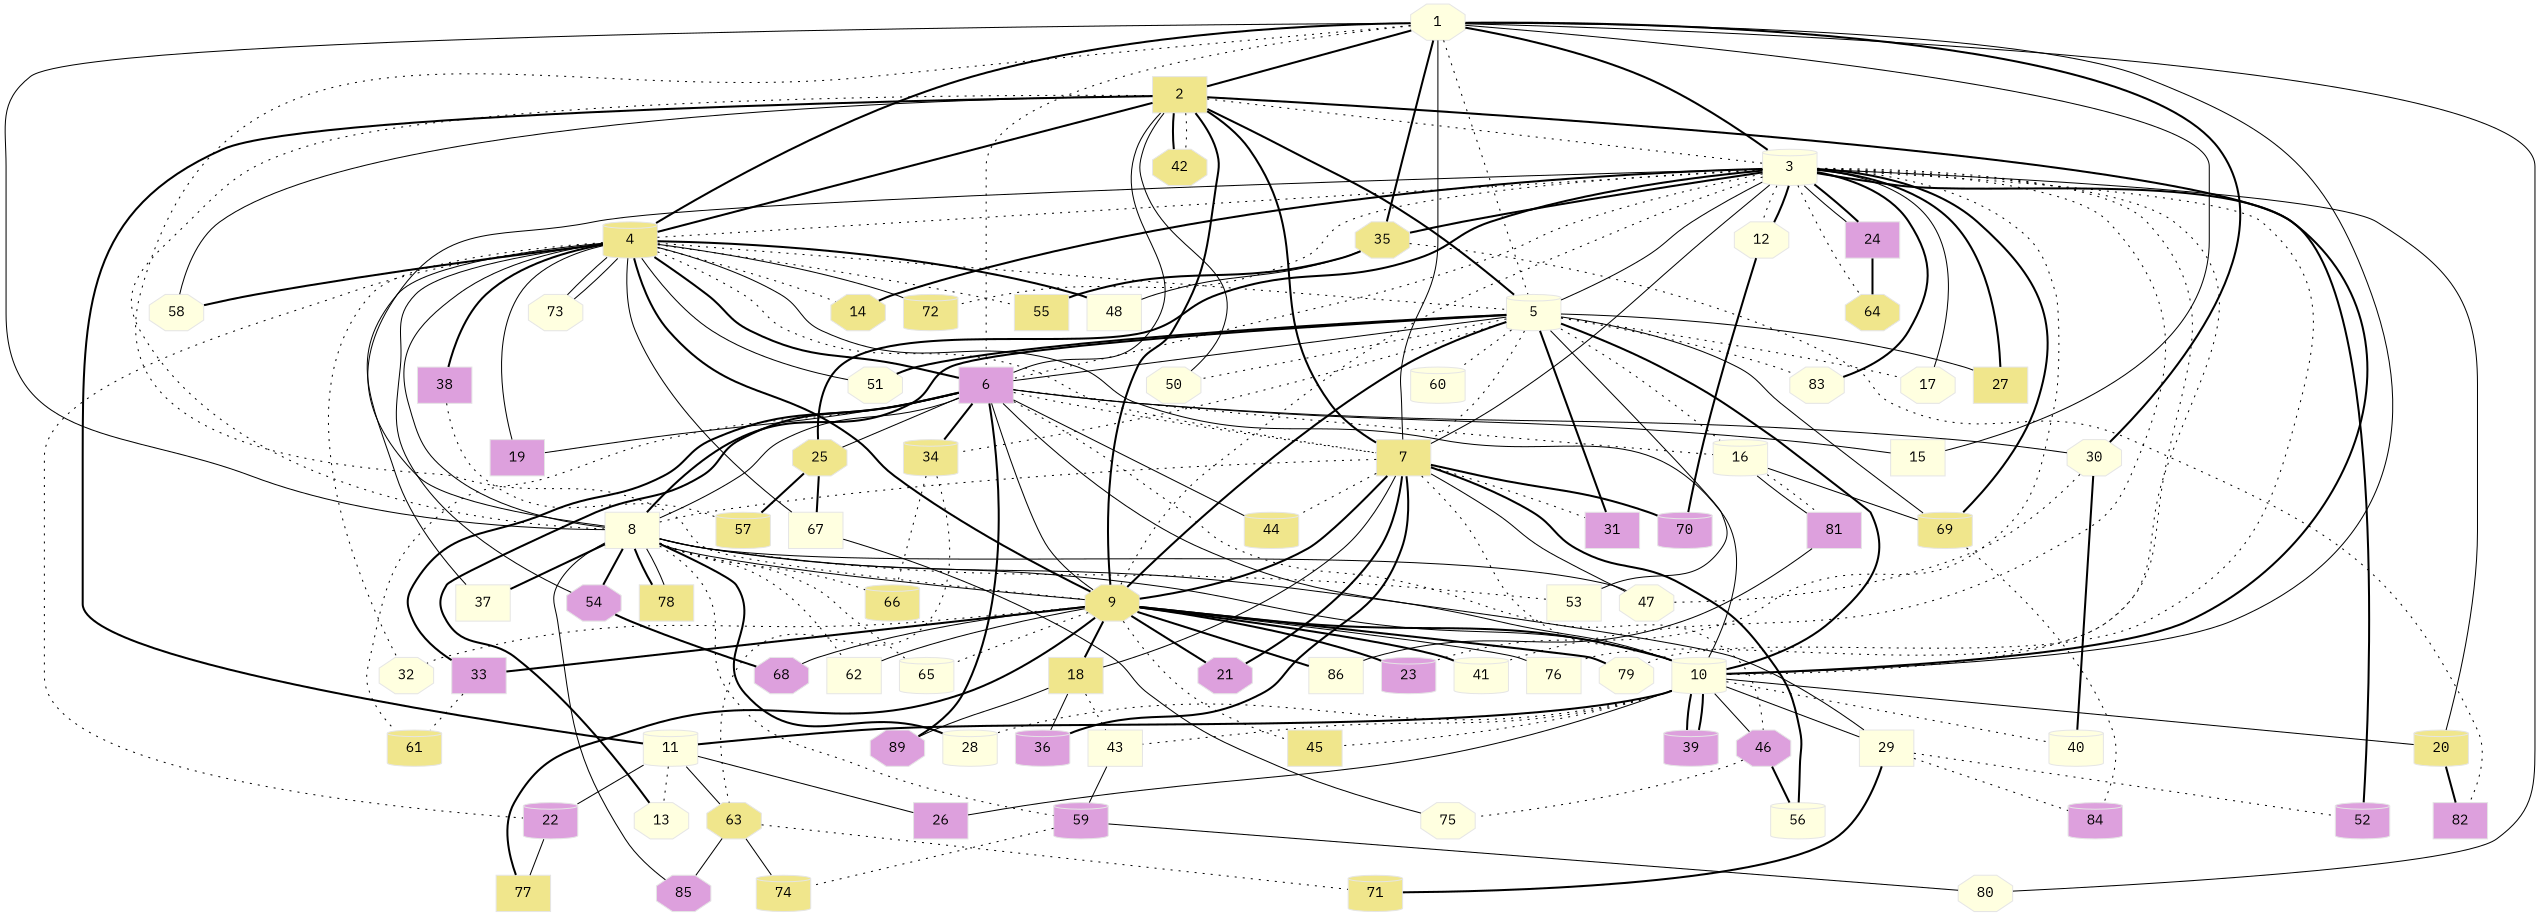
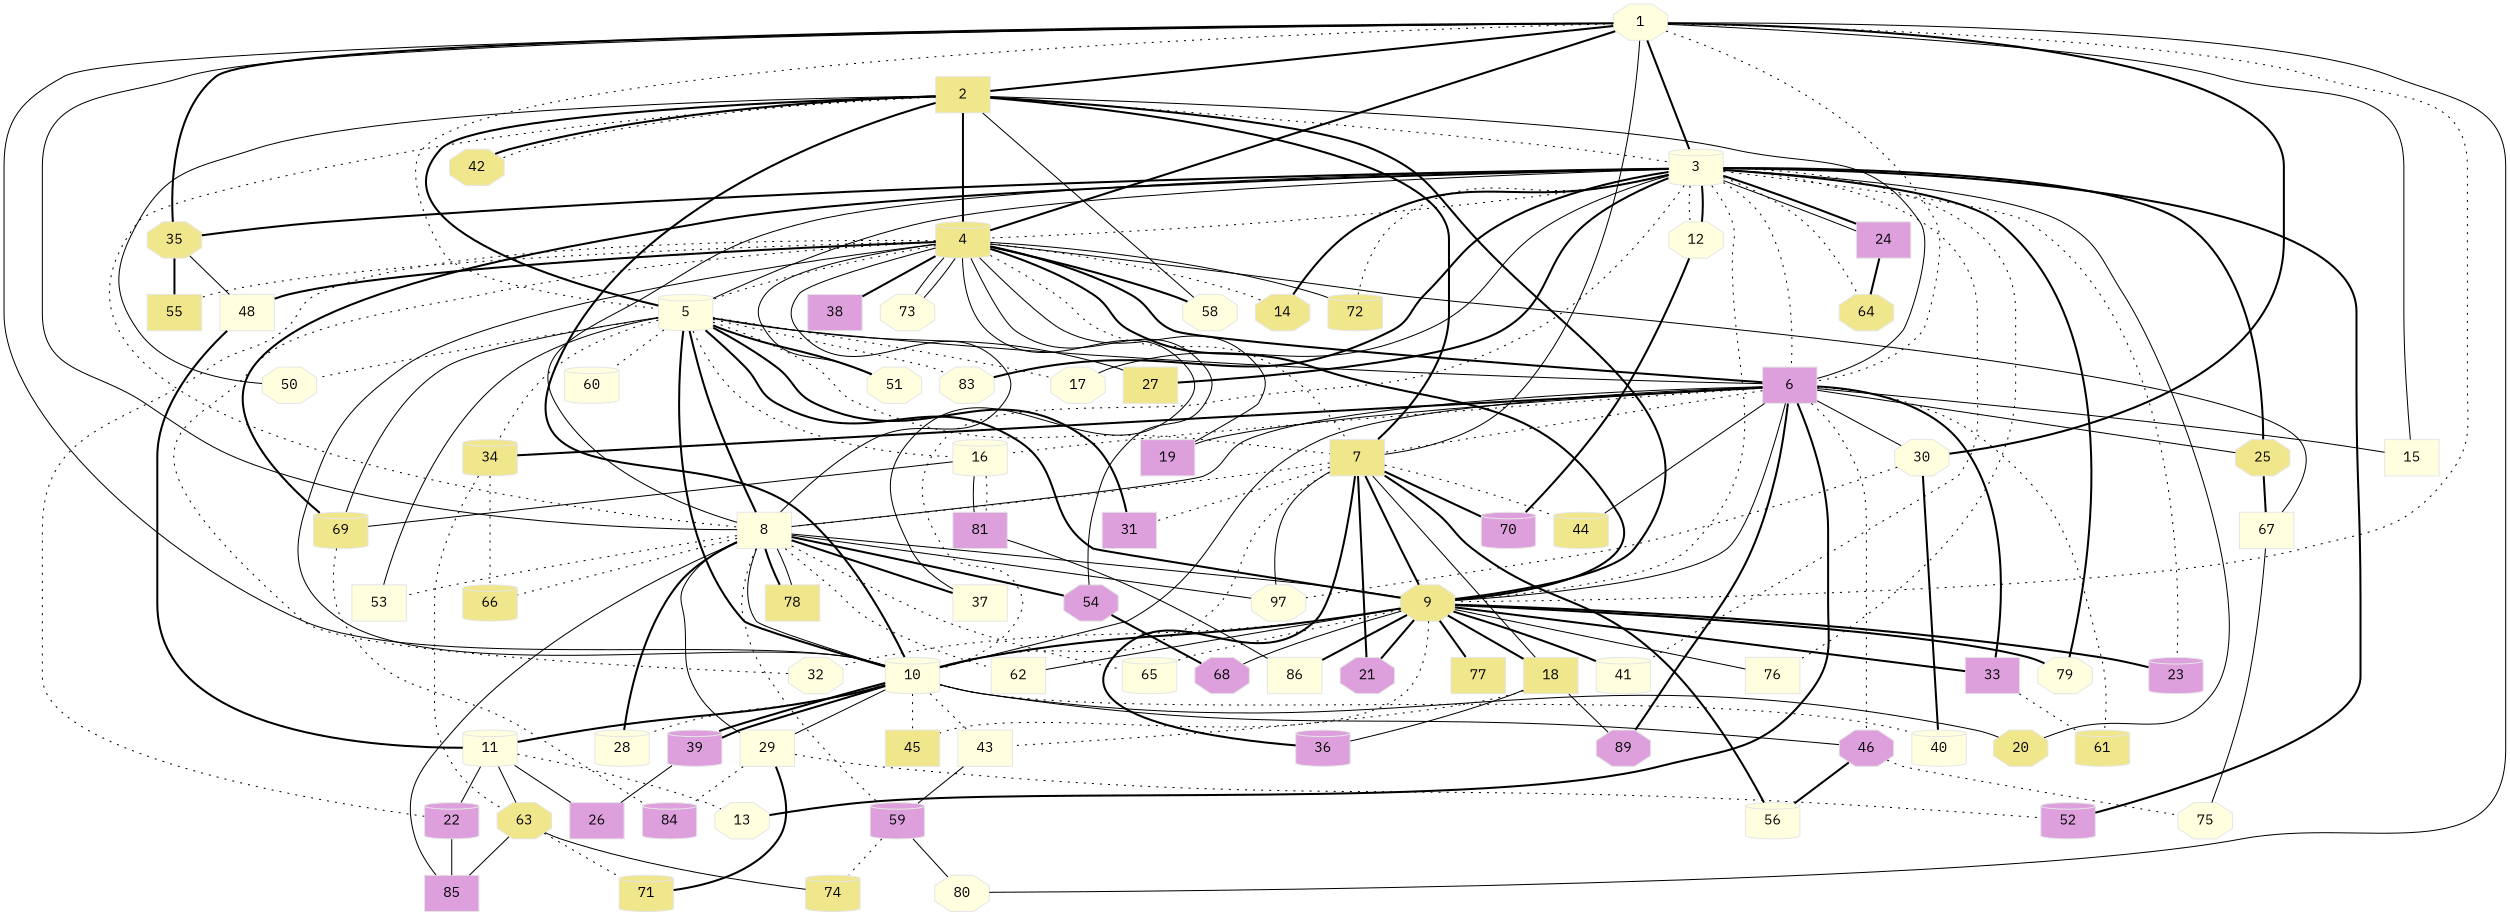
edge "2" -- "11": now "48" -- "11"
edge "3" -- "7": removed
edge "3" -- "79": style dotted -> bold
node "57": removed
node "47": label "47" -> "97"
node "20": shape cylinder -> octagon
edge "10" -- "26": now "39" -- "26"
node "82": removed
edge "22" -- "77": now "22" -- "85"
node "85": shape octagon -> box
